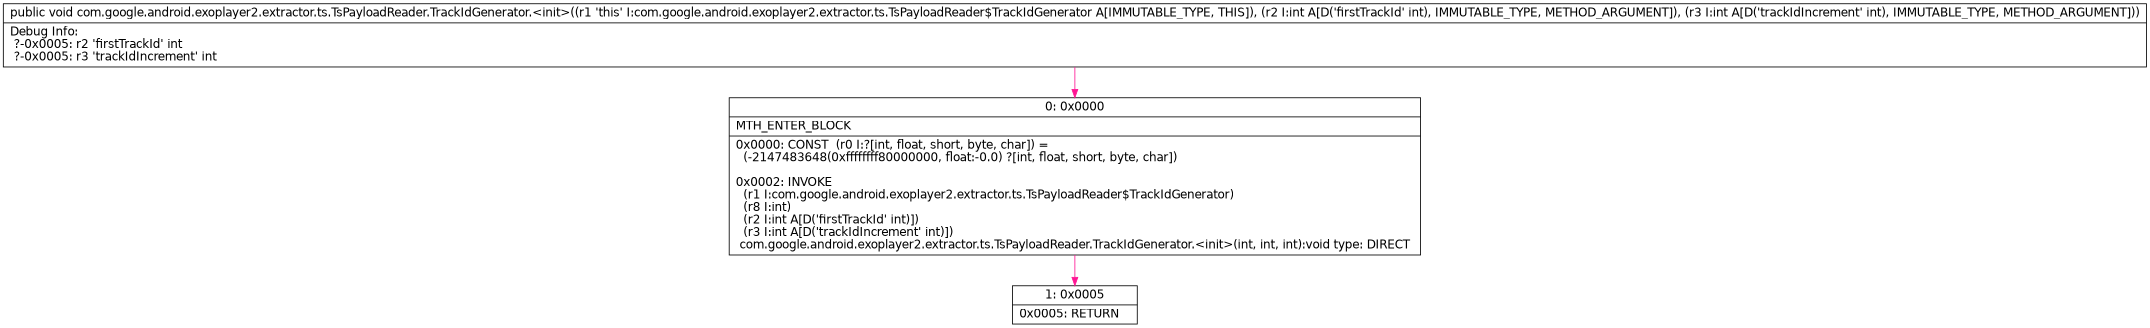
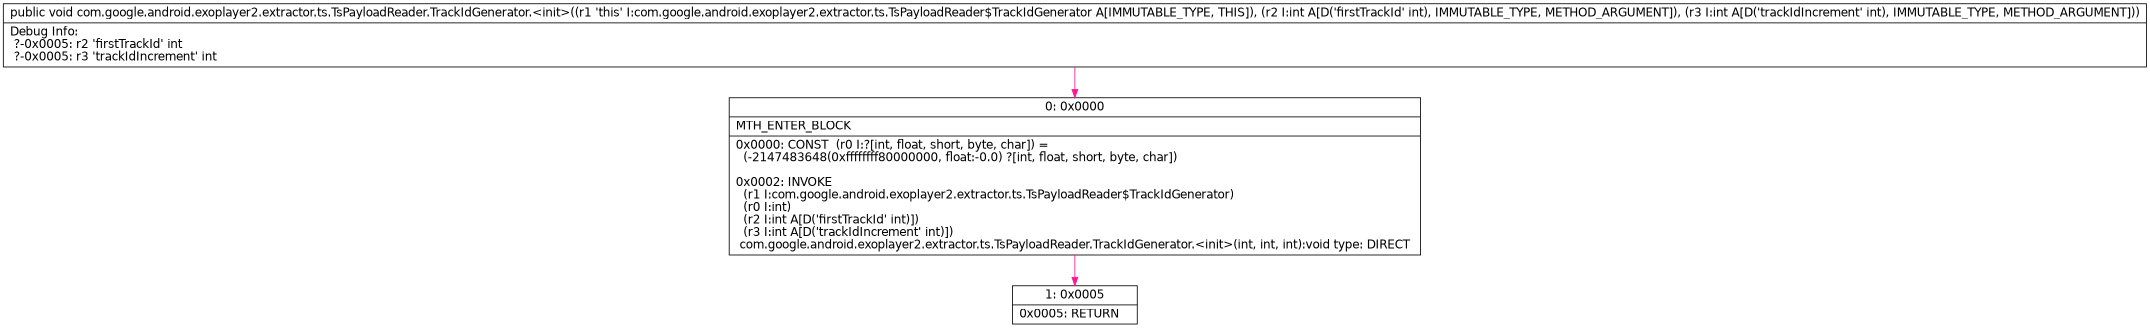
node "0: 0x0000": text "(r8 I:int)" -> "(r0 I:int)"
